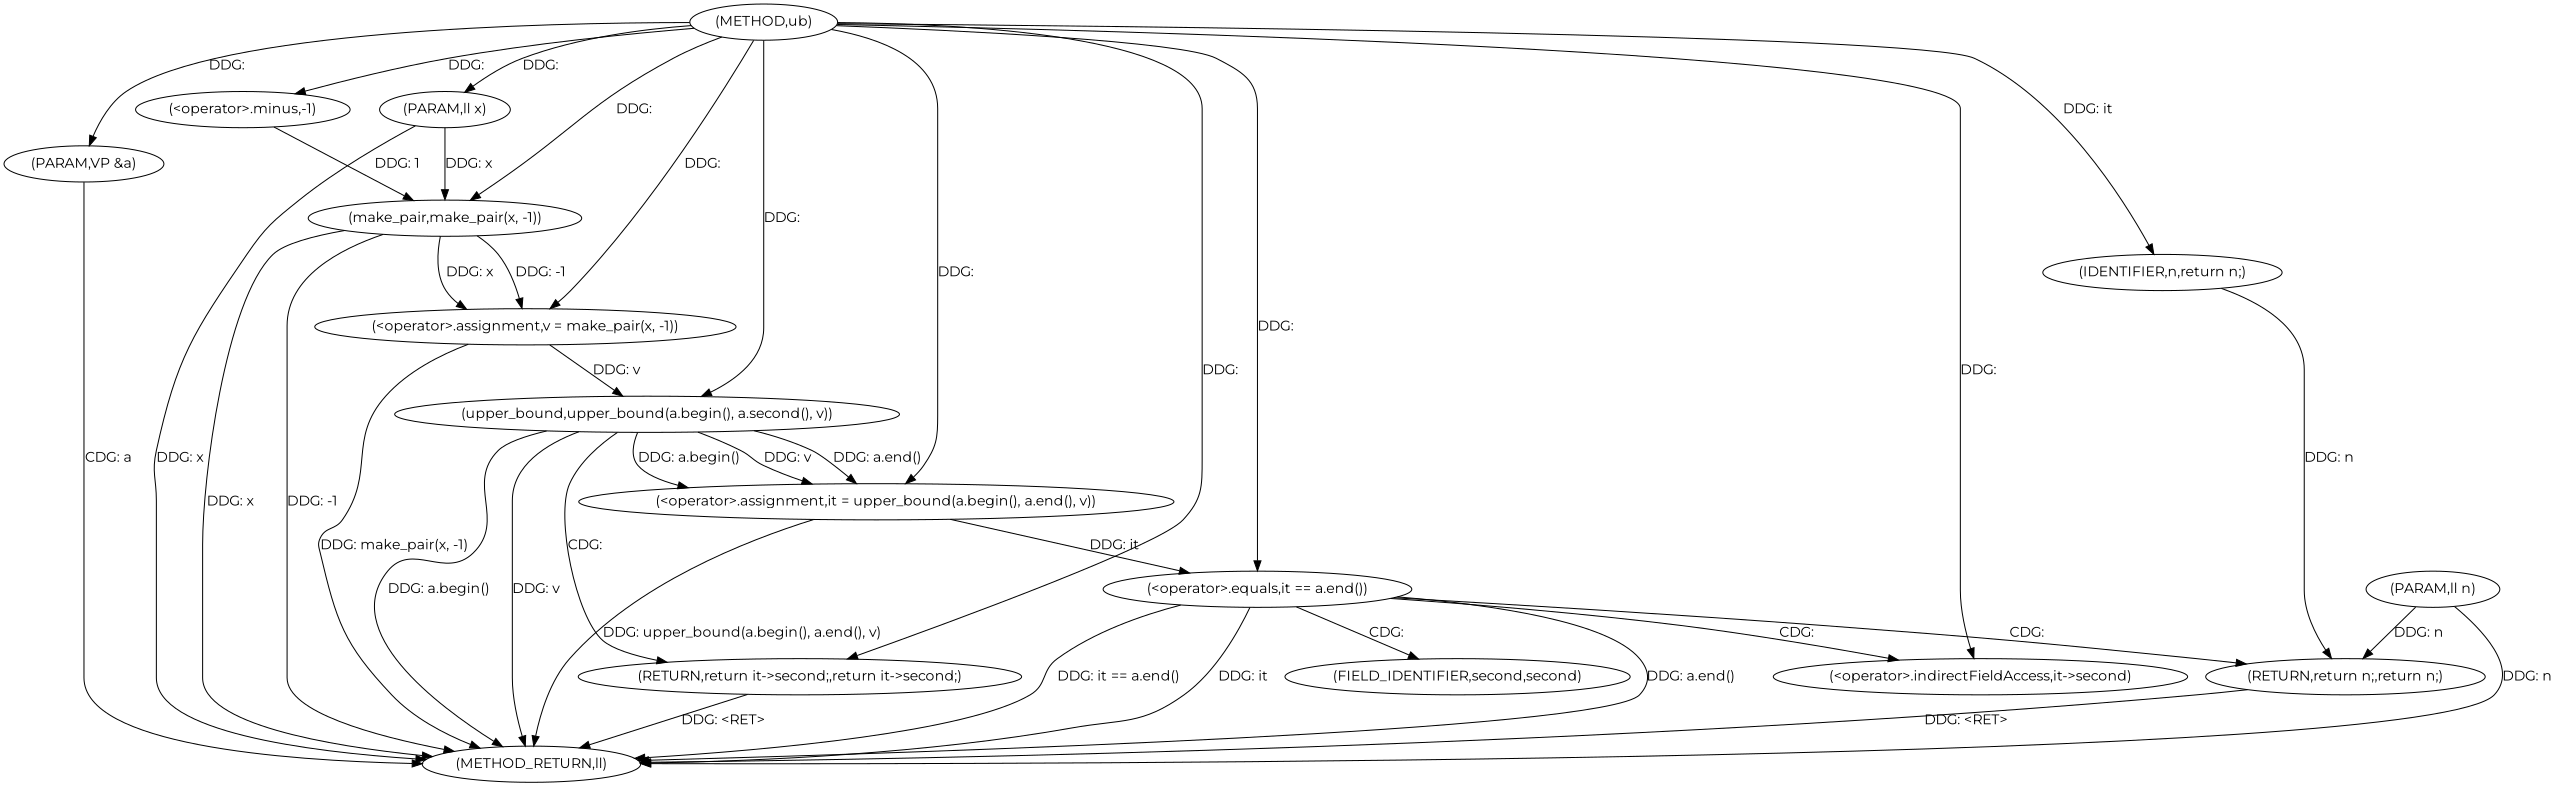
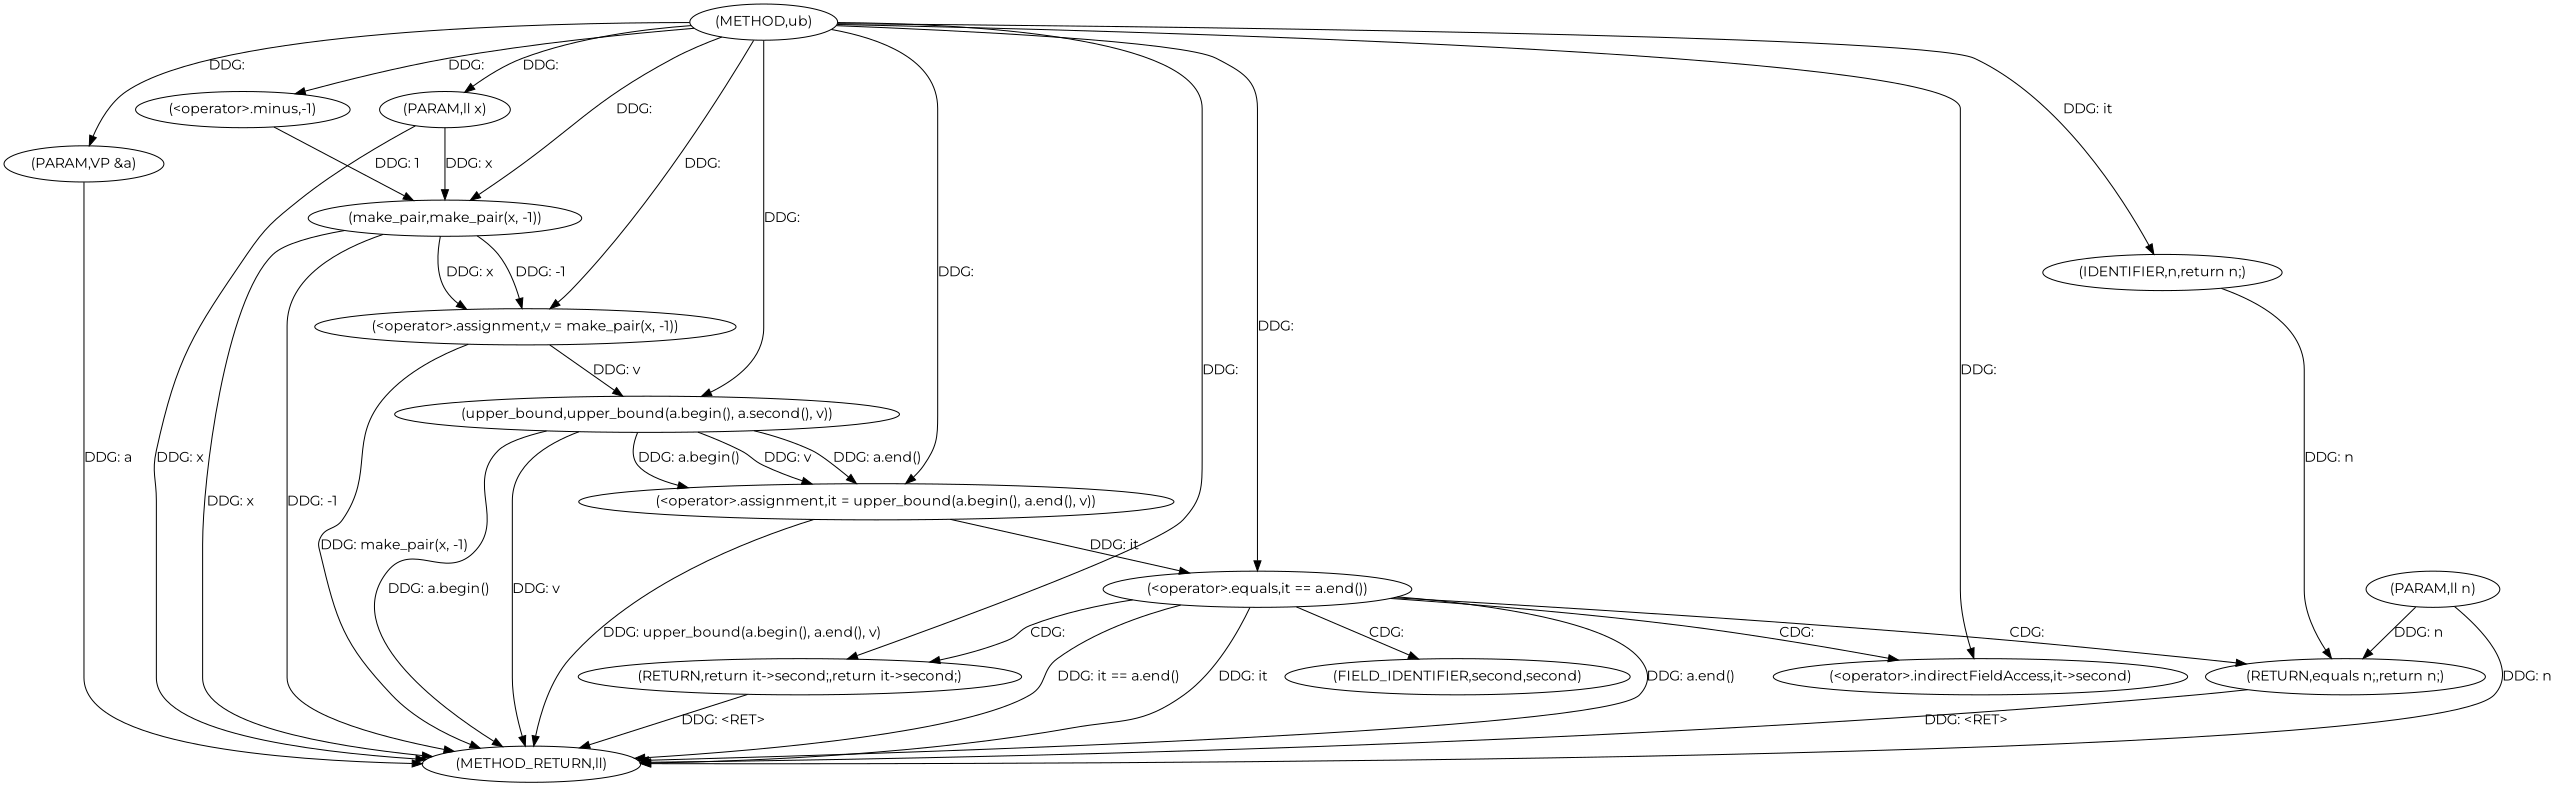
edge "(PARAM,VP &a)" -> "(METHOD_RETURN,ll)": label "CDG: a" -> "DDG: a"
edge "(upper_bound,upper_bound(a.begin(), a.second(), v))" -> "(RETURN,return it->second;,return it->second;)": now "(<operator>.equals,it == a.end())" -> "(RETURN,return it->second;,return it->second;)"
node "(RETURN,return n;,return n;)": label "(RETURN,return n;,return n;)" -> "(RETURN,equals n;,return n;)"
